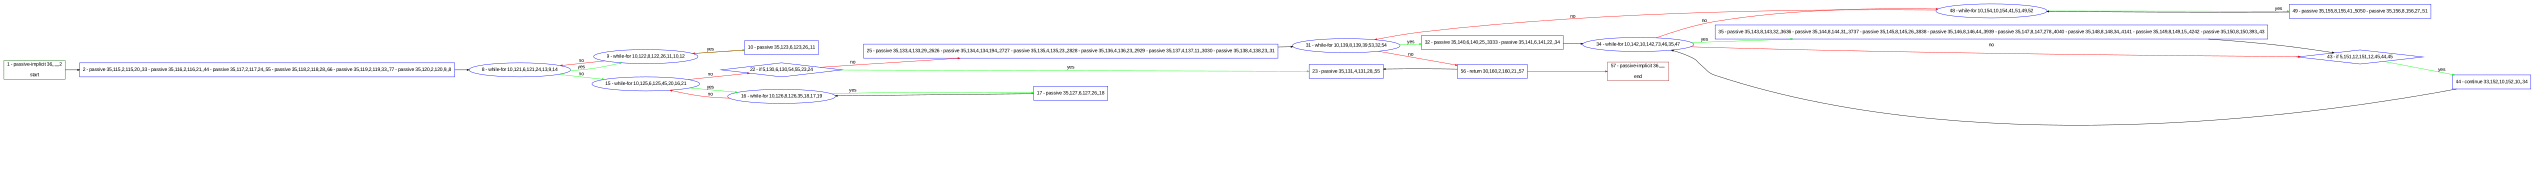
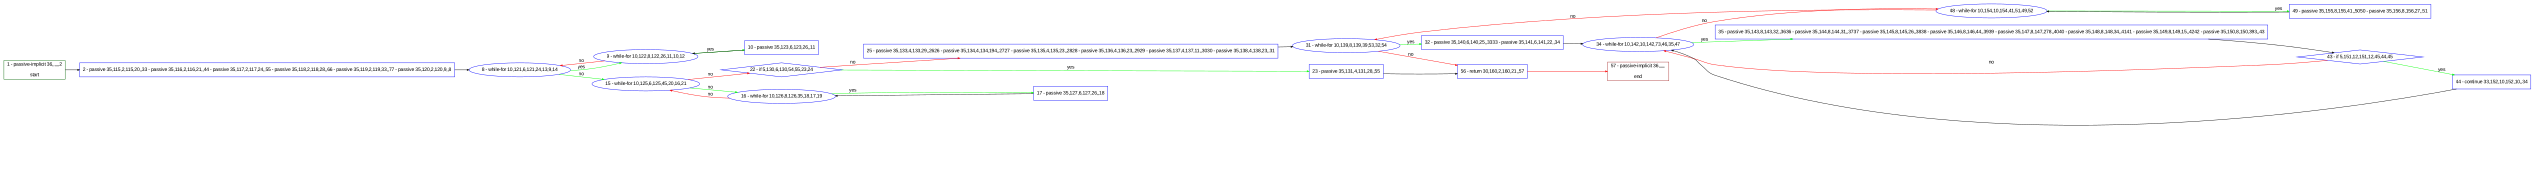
edge "10 - passive 35,123,6,123,26,,11" -> "9 - while-for 10,122,8,122,26,11,10,12": color #ff0000 -> #000000
edge "34 - while-for 10,142,10,142,73,46,35,47" -> "43 - if 5,151,12,151,12,45,44,45": reversed
edge "56 - return 30,160,2,160,21,,57" -> "23 - passive 35,131,4,131,28,,55": reversed
edge "15 - while-for 10,125,6,125,45,20,16,21" -> "16 - while-for 10,126,8,126,35,18,17,19": label "yes" -> "no"
